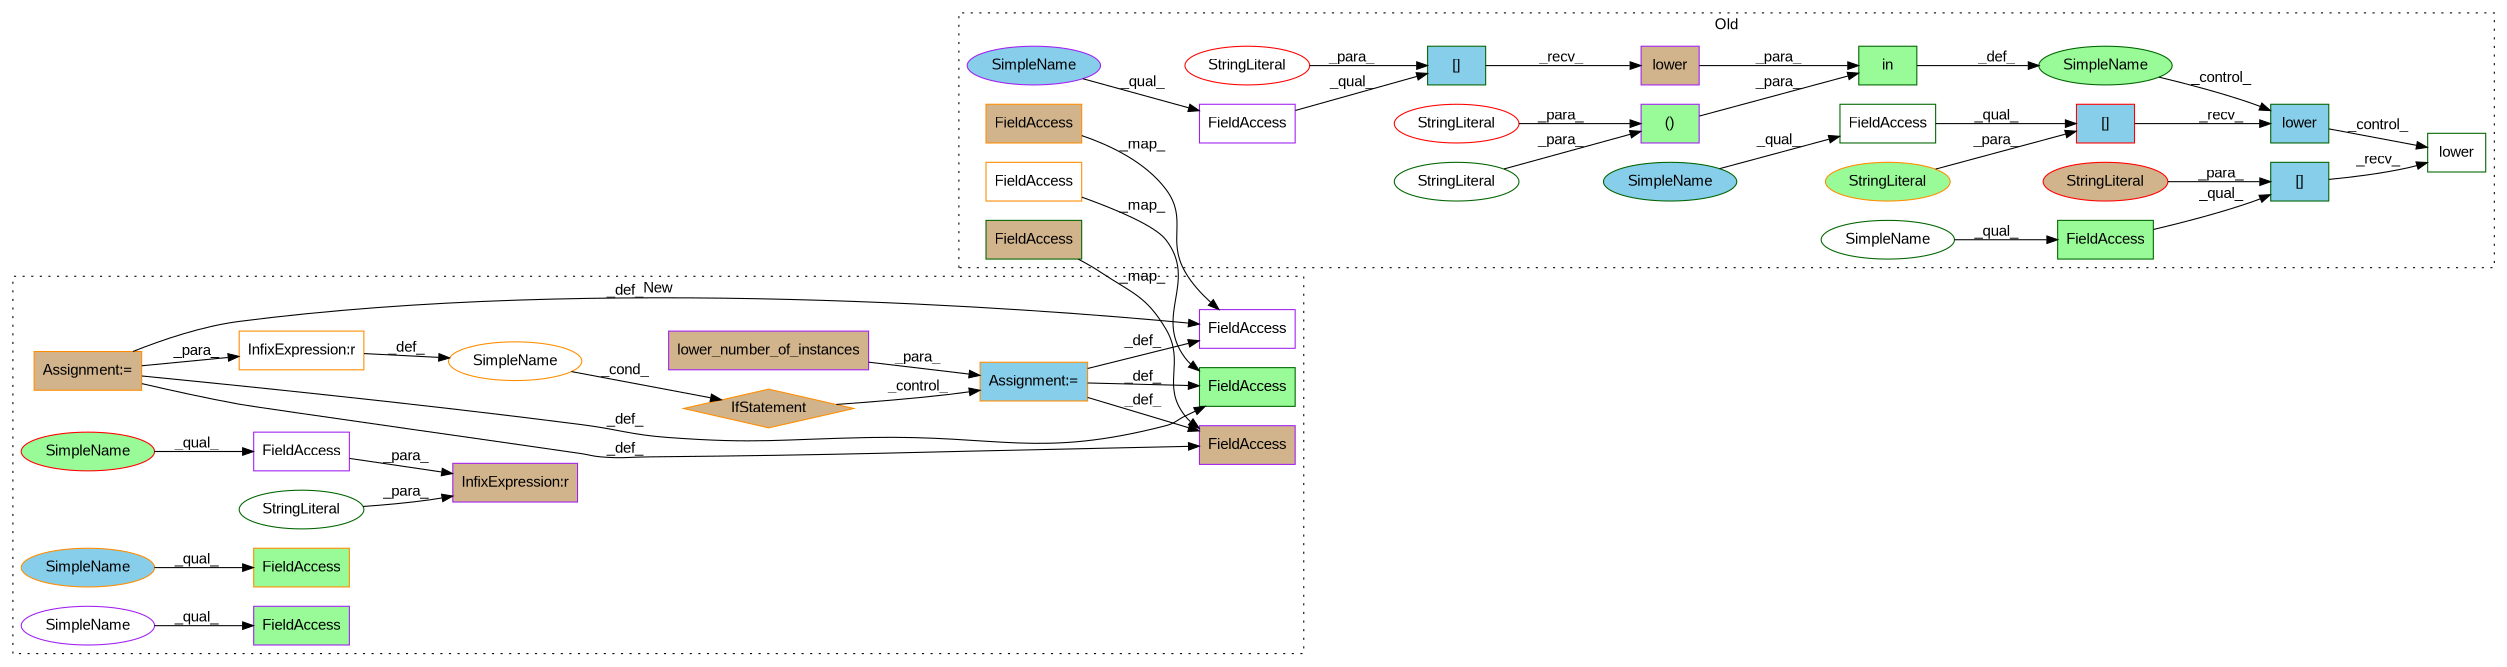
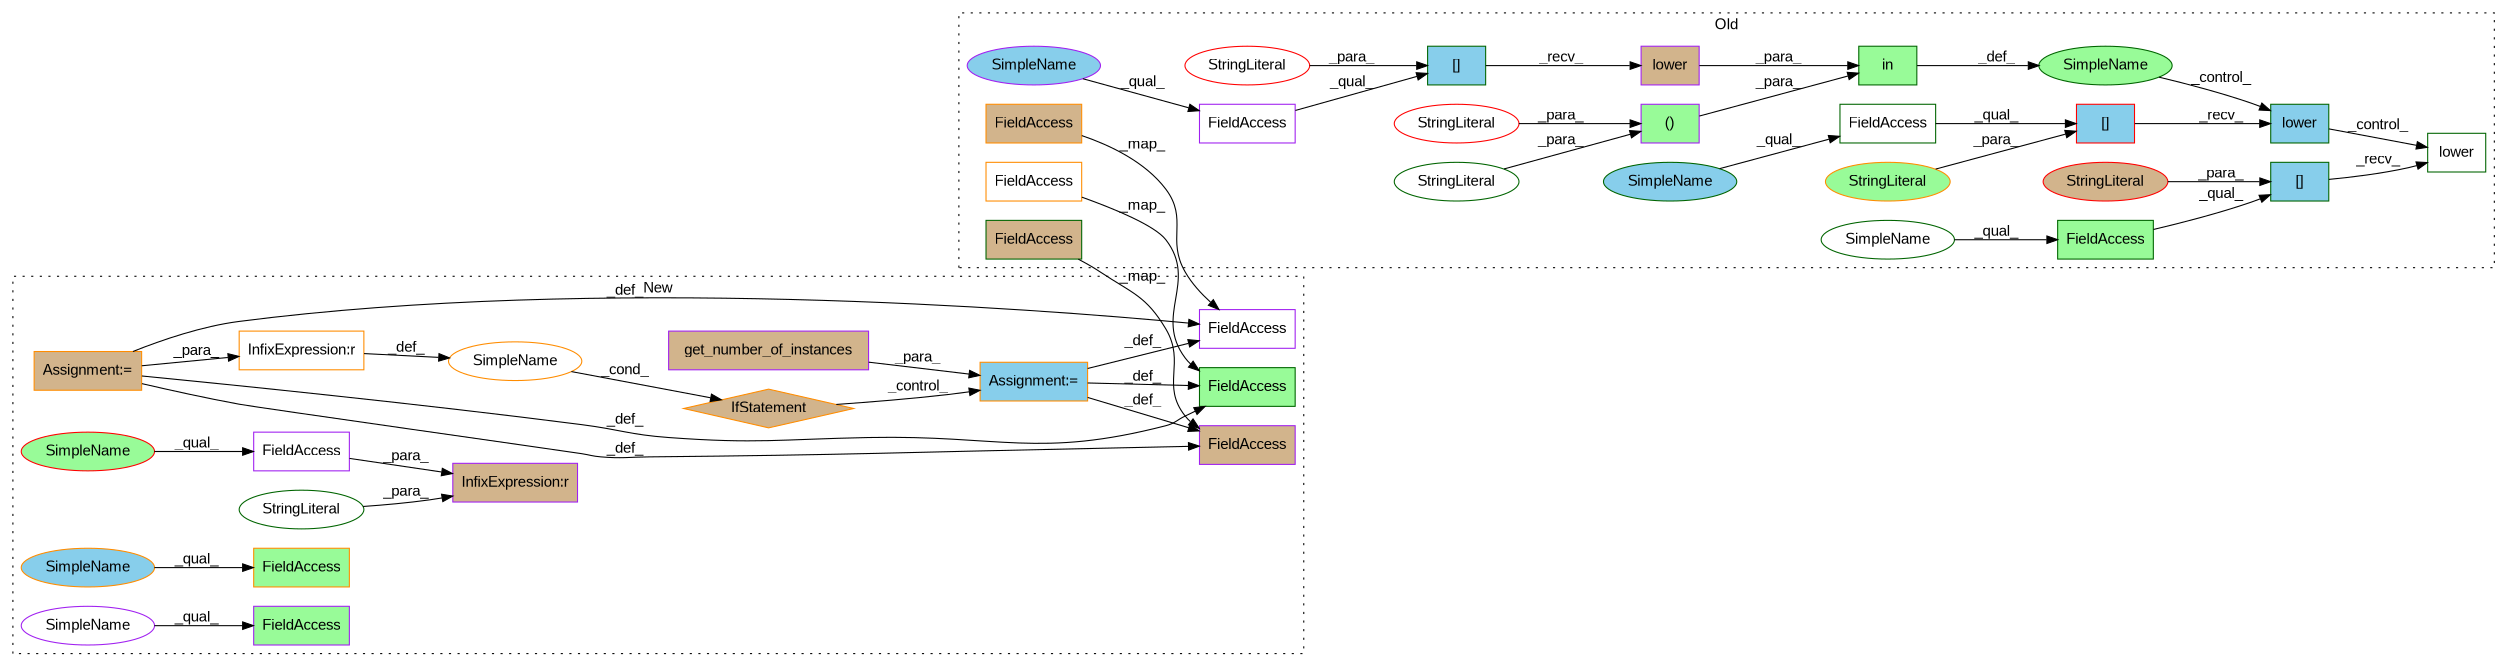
node "lower_number_of_instances": label "lower_number_of_instances" -> "get_number_of_instances"
